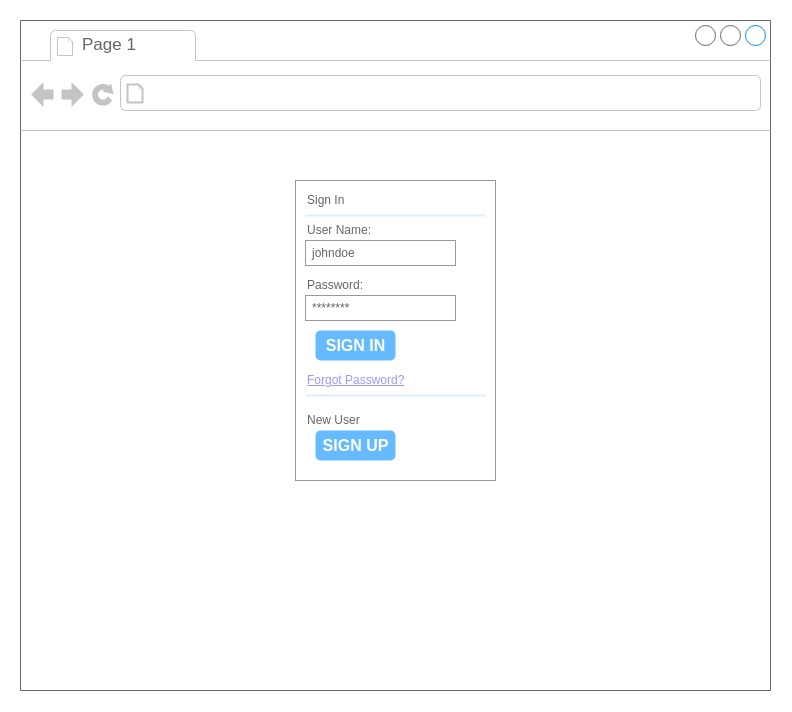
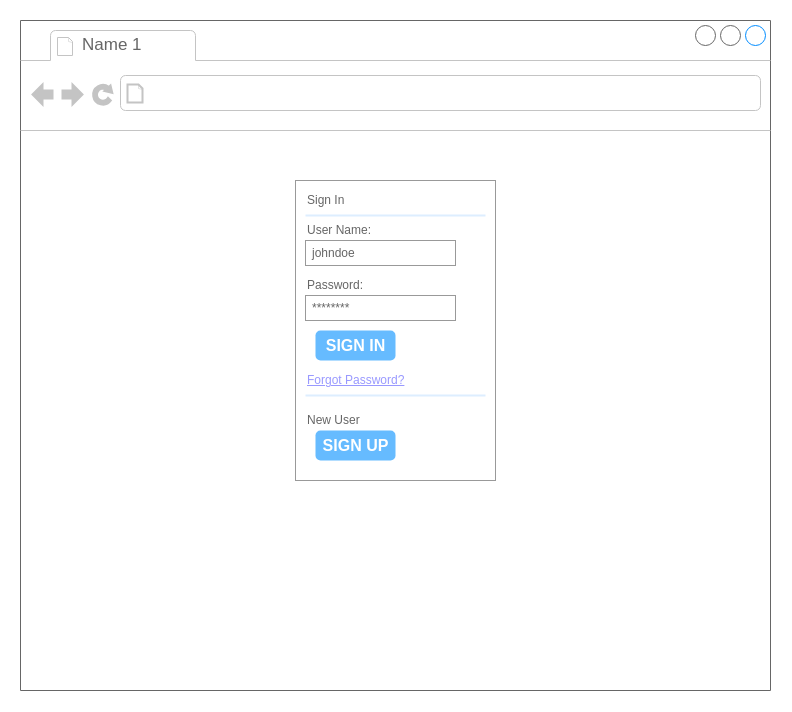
node "Page 1": label "Page 1" -> "Name 1"
